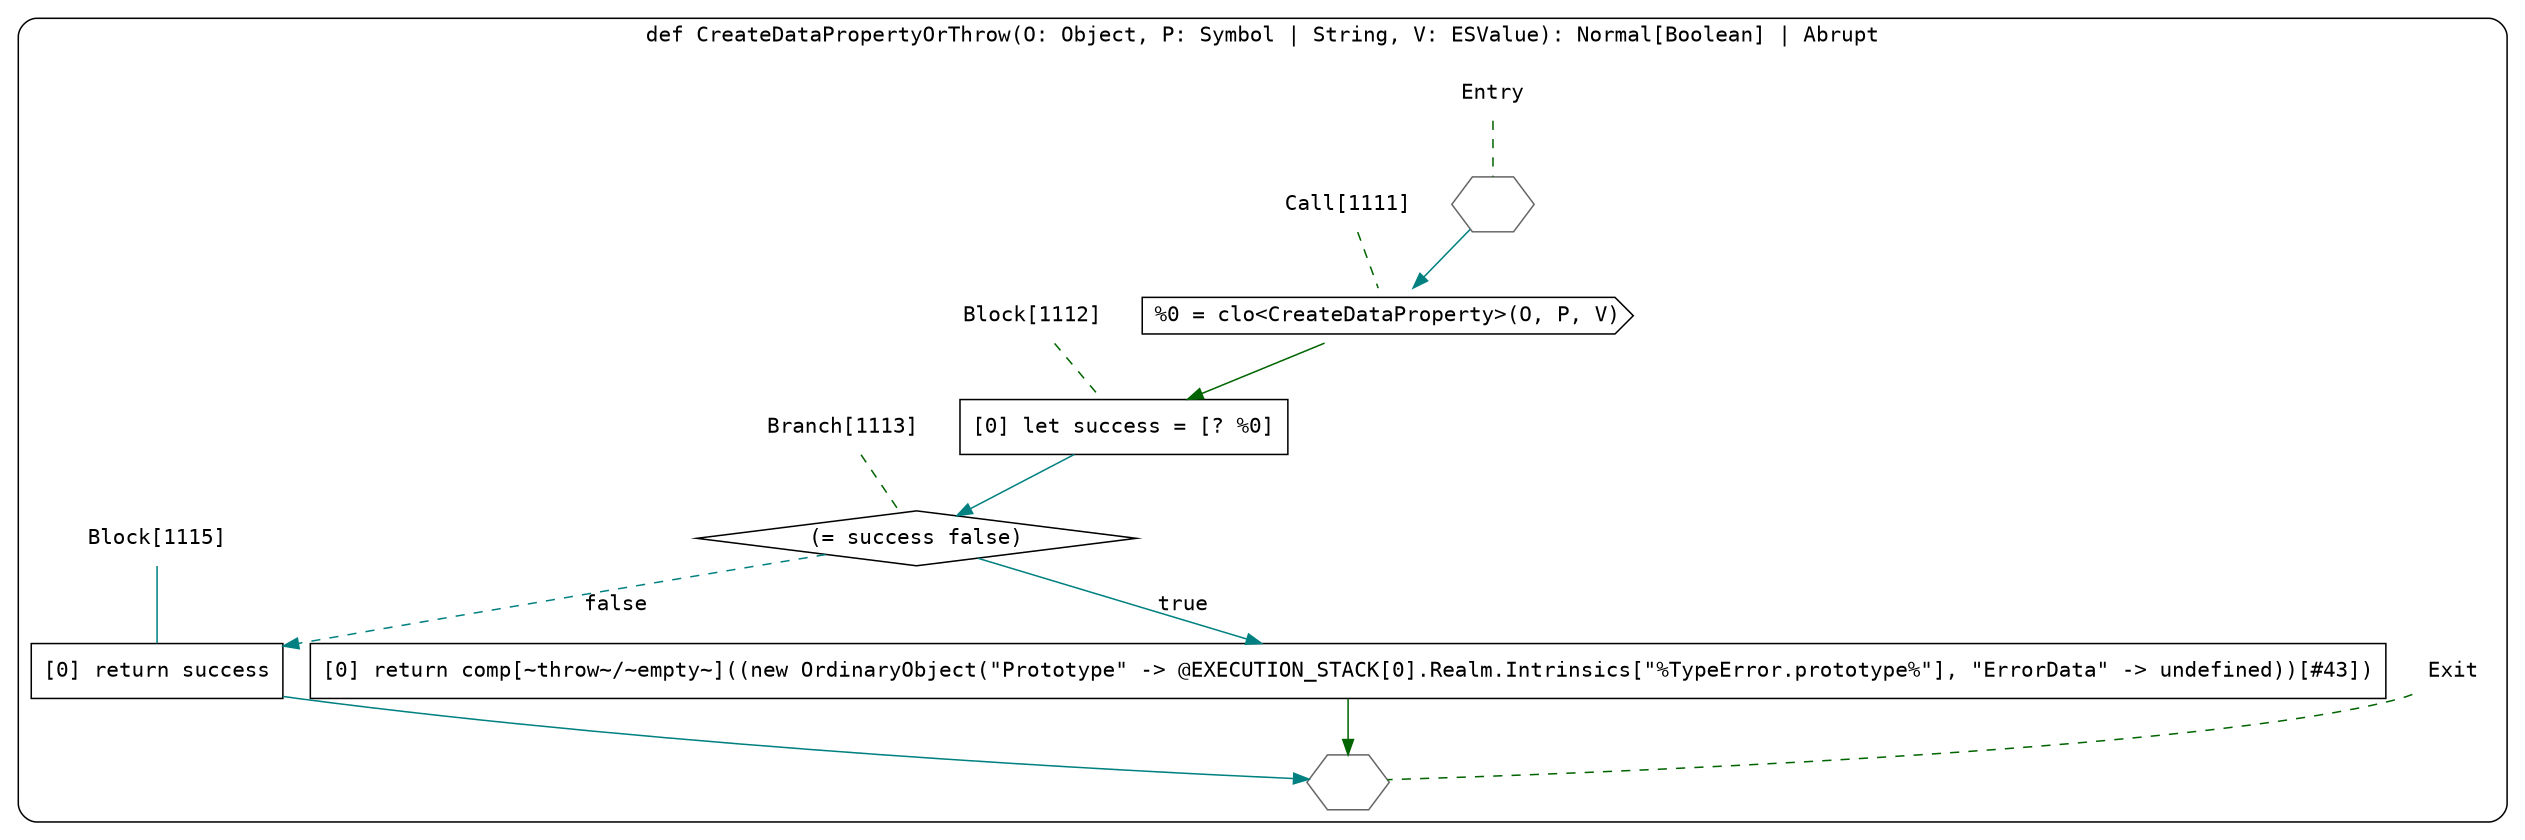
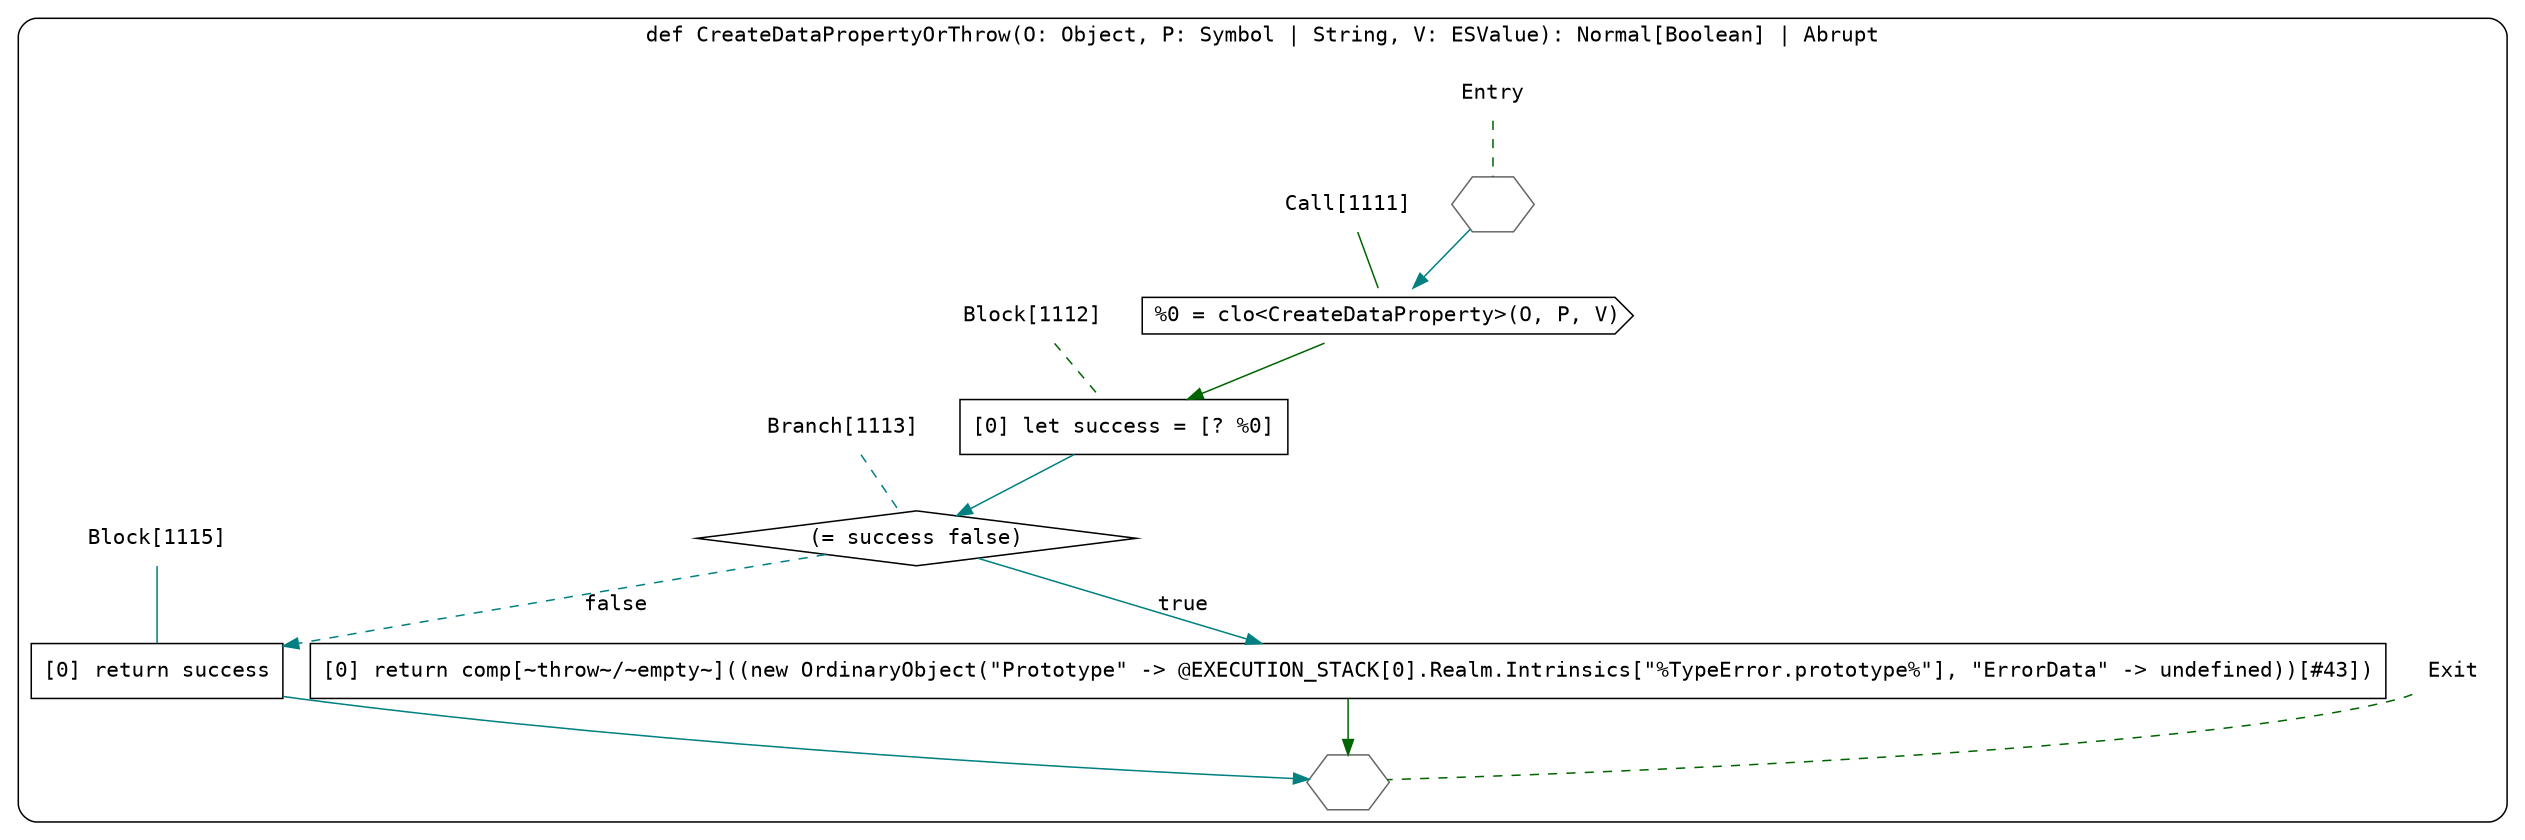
edge "Call[1111]" -- "%0 = clo<CreateDataProperty>(O, P, V)": style dashed -> solid
edge "Branch[1113]" -- "(= success false)": color darkgreen -> teal
